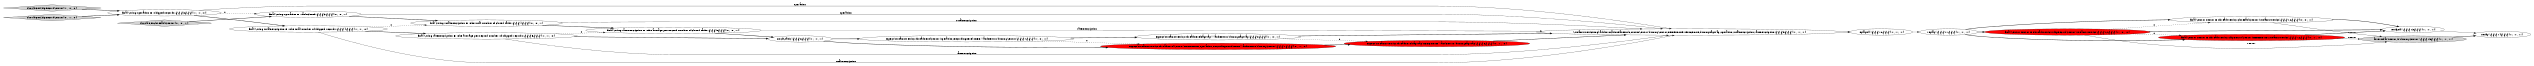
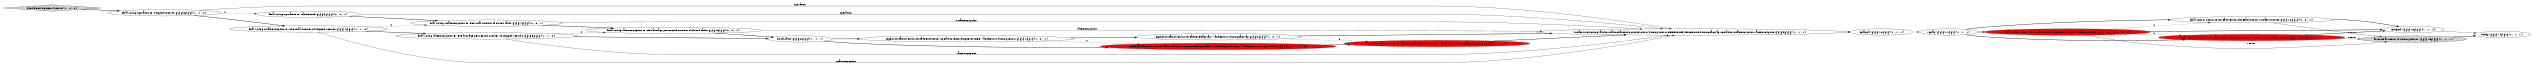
node "shouldGetSkipRecordSensor['0', '1', '0']": removed
node "shouldGetCloseTaskSensor['0', '0', '1']": removed
